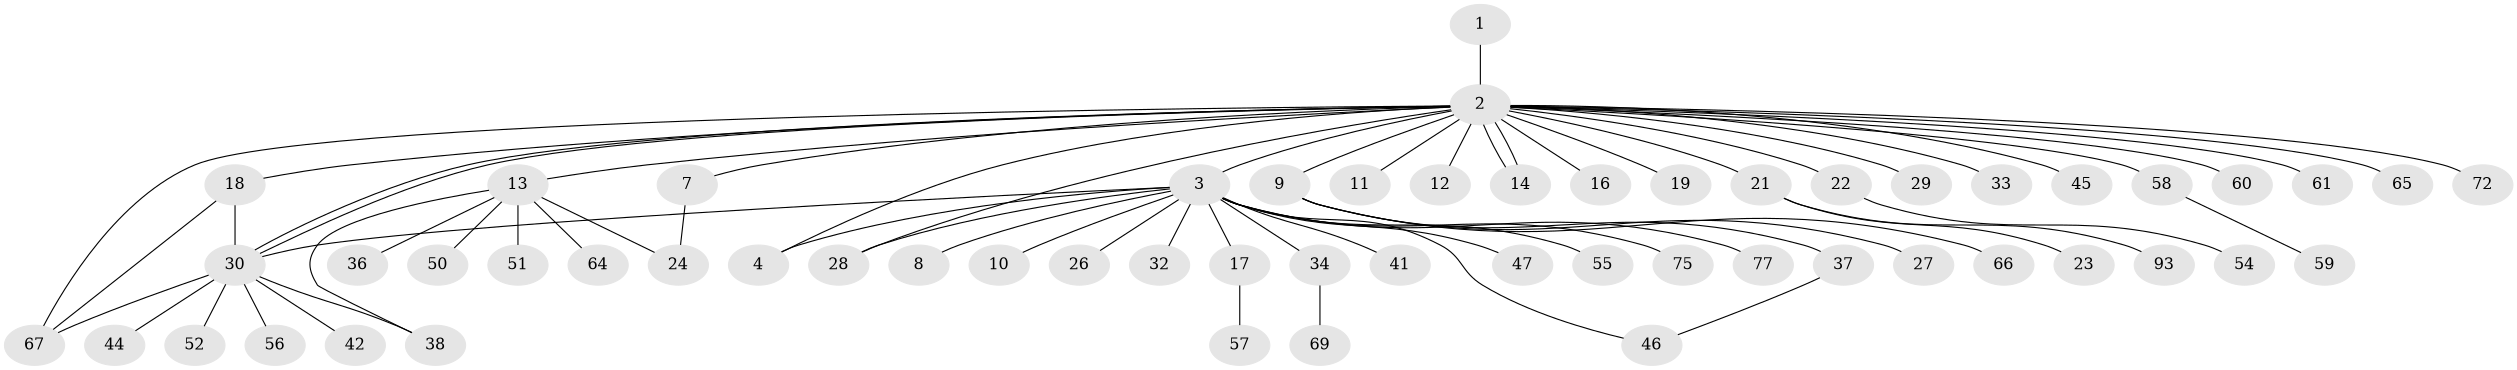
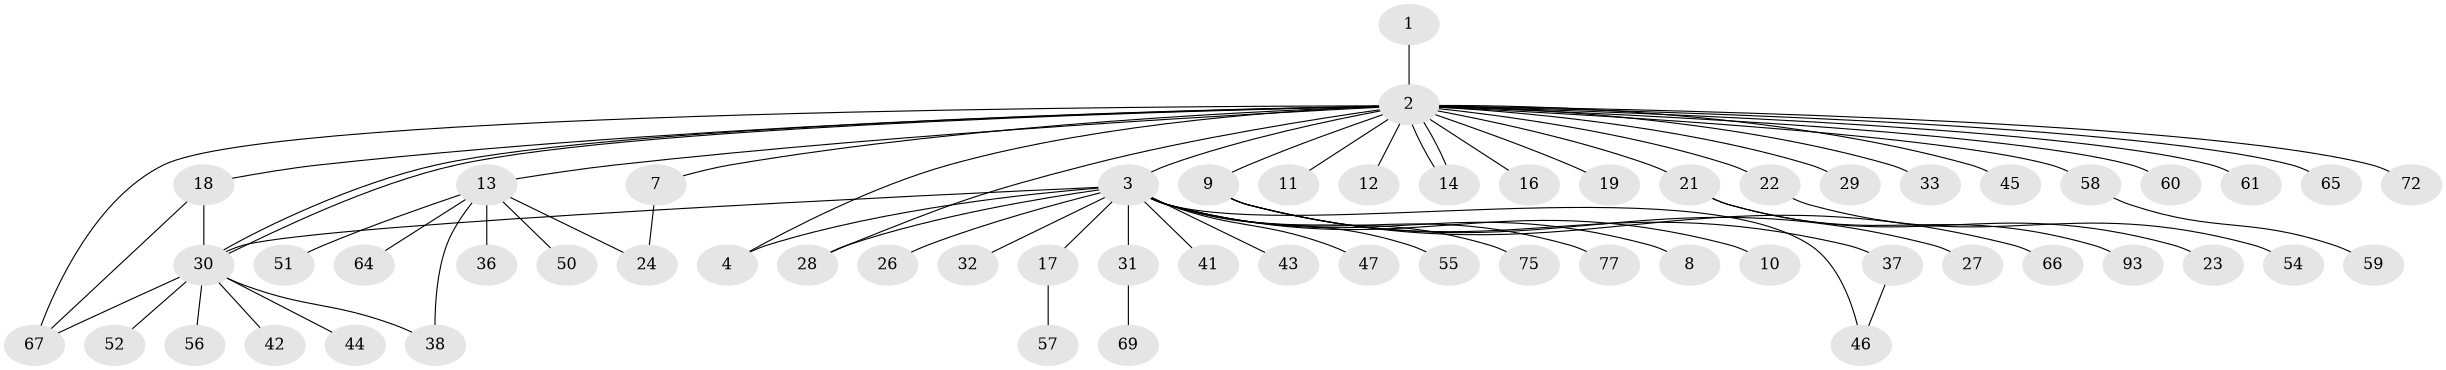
node "43": added
node "34": label "34" -> "31"
